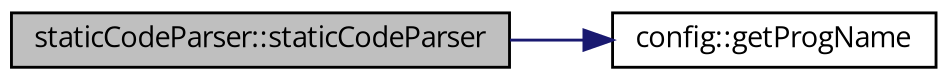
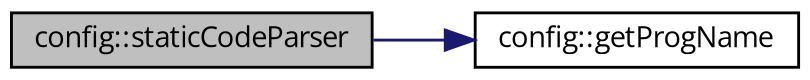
node "staticCodeParser::staticCodeParser": label "staticCodeParser::staticCodeParser" -> "config::staticCodeParser"
